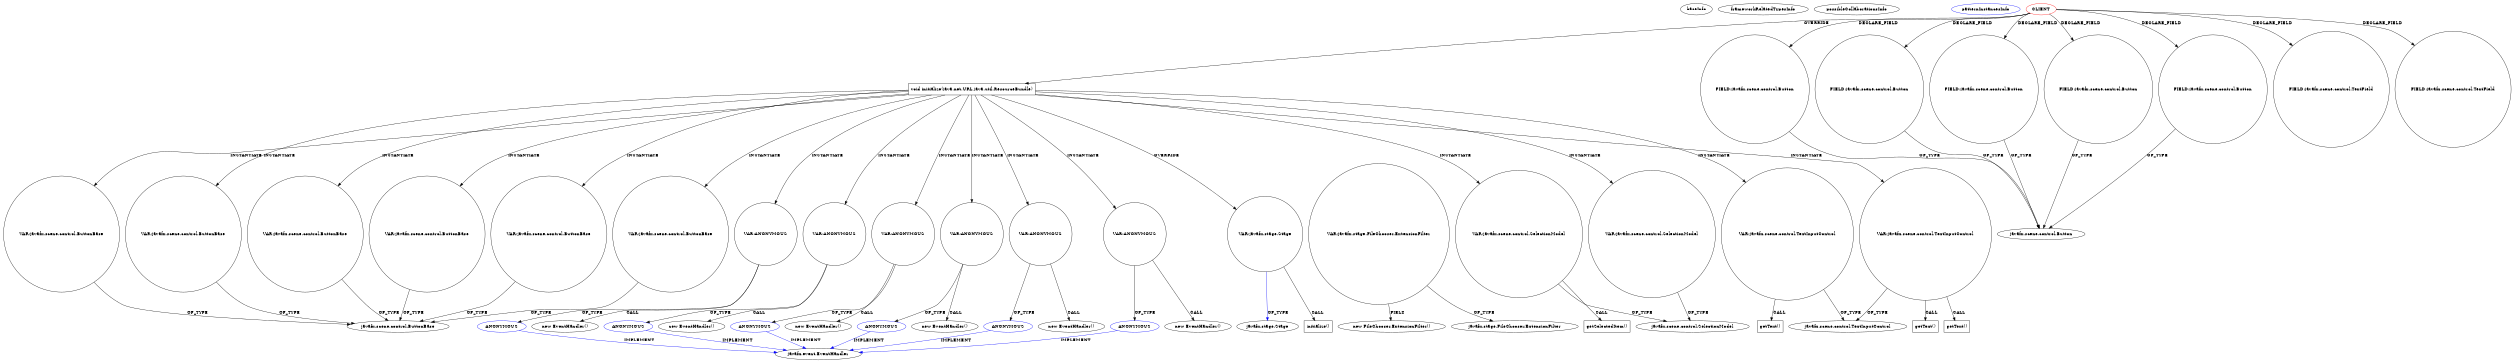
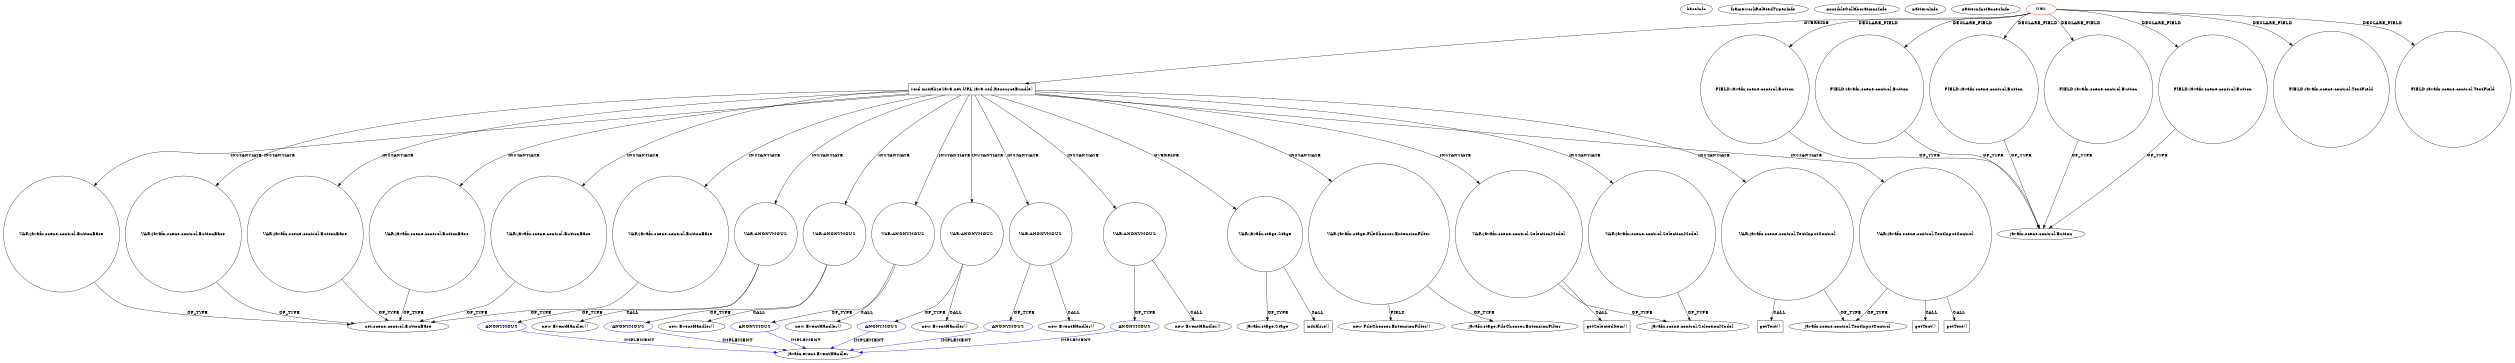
node "patternInfo": added
node "patternInstancesInfo": color blue -> black
node "CLIENT": label "CLIENT" -> "URL"
edge "void initialize(java.net.URL,java.util.ResourceBundle)" -> "VAR:javafx.stage.FileChooser.ExtensionFilter": added, label "INSTANTIATE"
edge "VAR:javafx.stage.Stage" -> "javafx.stage.Stage": color blue -> black
node "javafx.scene.control.ButtonBase": label "javafx.scene.control.ButtonBase" -> "net.scene.control.ButtonBase"
